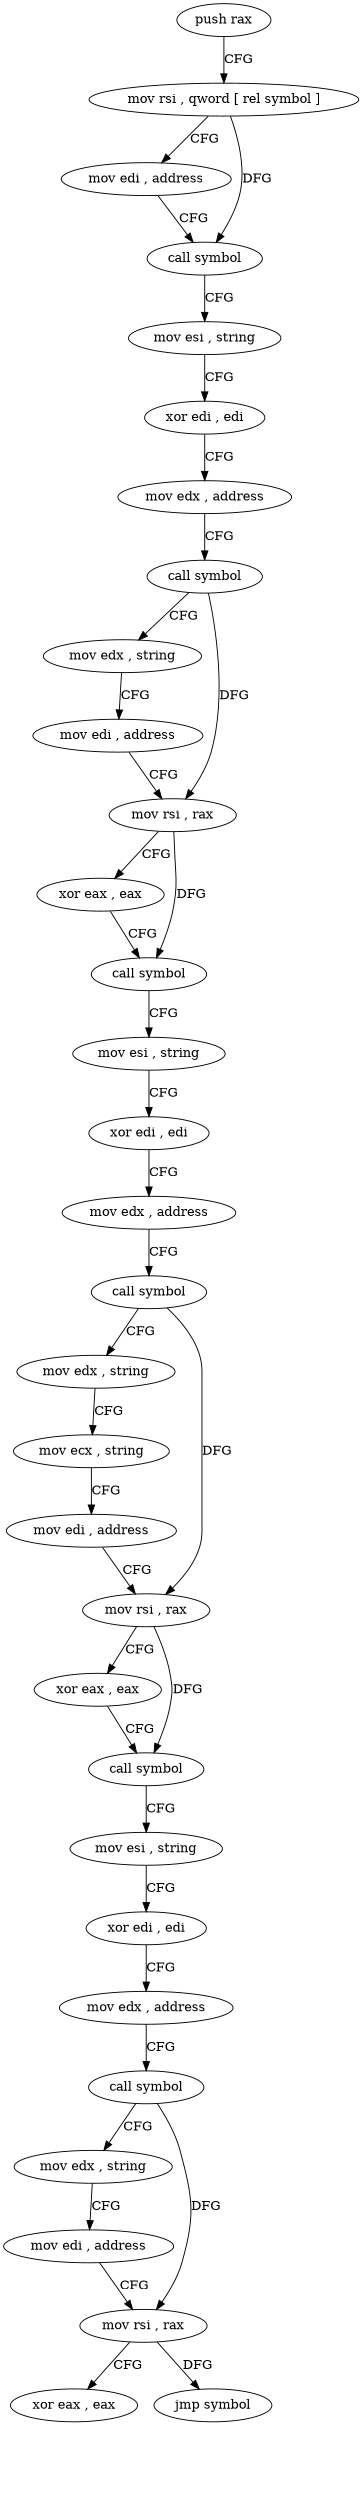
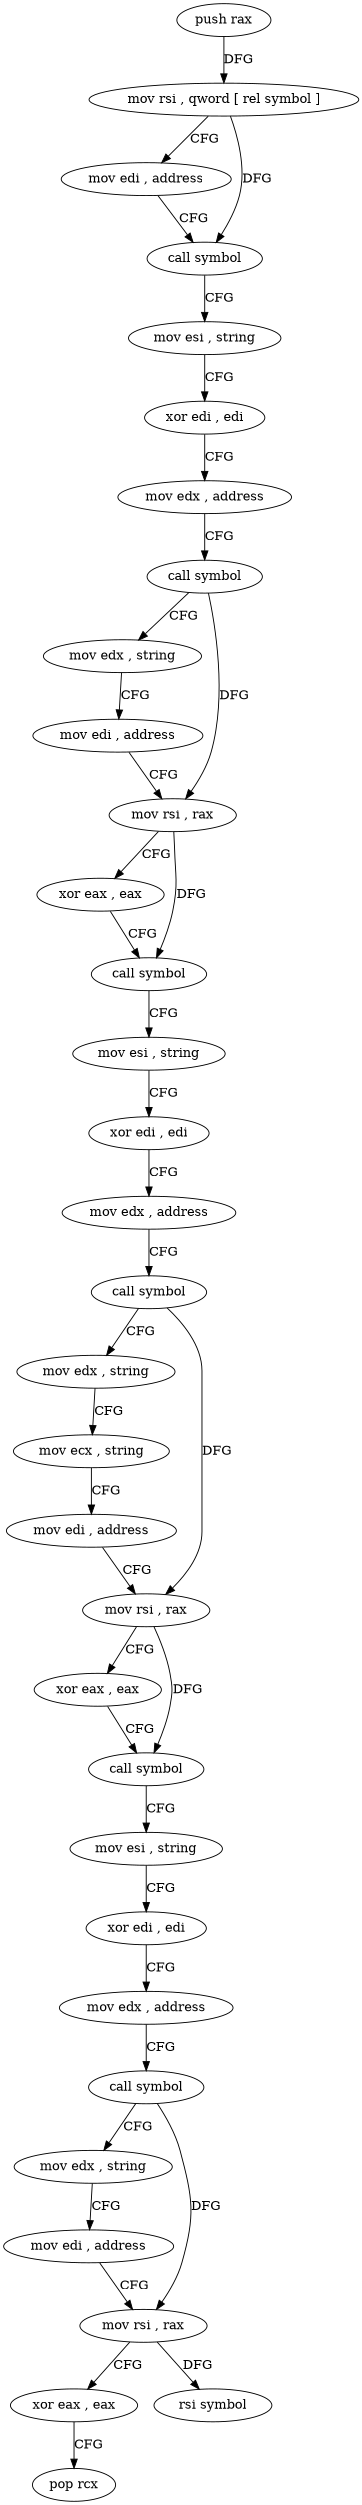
edge "push rax" -> "mov rsi , qword [ rel symbol ]": label "CFG" -> "DFG"
node "jmp symbol": label "jmp symbol" -> "rsi symbol"
node "pop rcx": added
